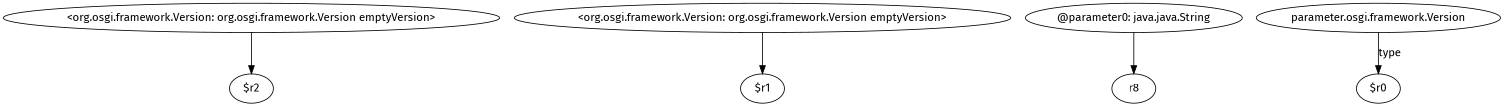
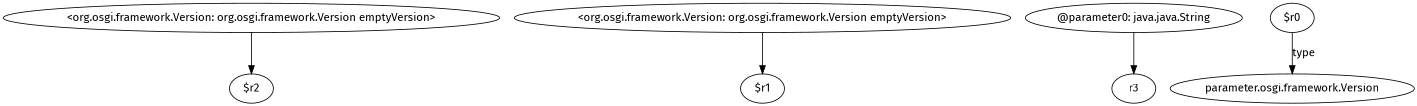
edge "parameter.osgi.framework.Version" -> "$r0": reversed
node "r8": label "r8" -> "r3"
